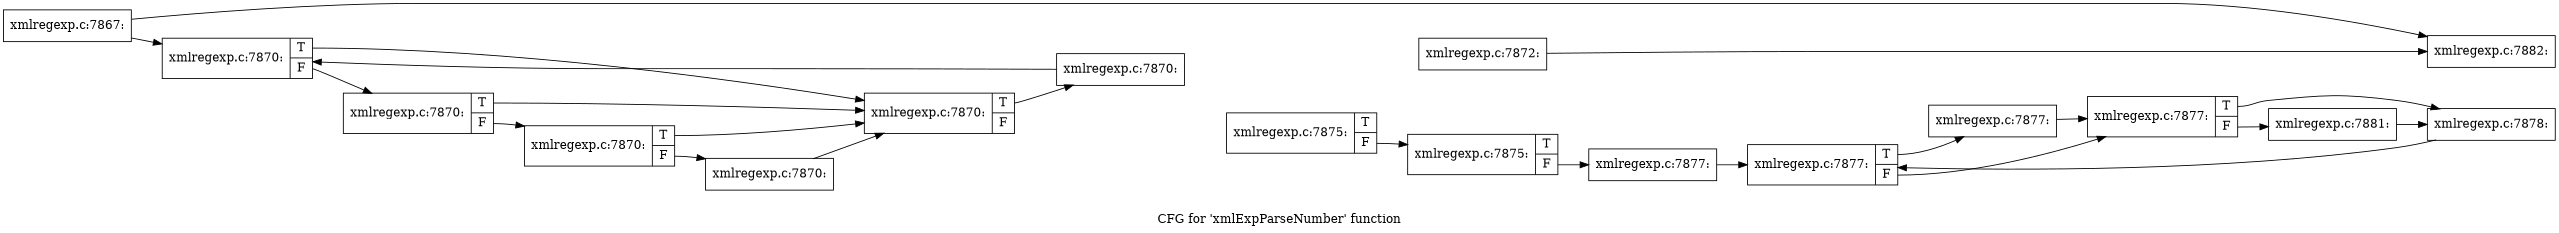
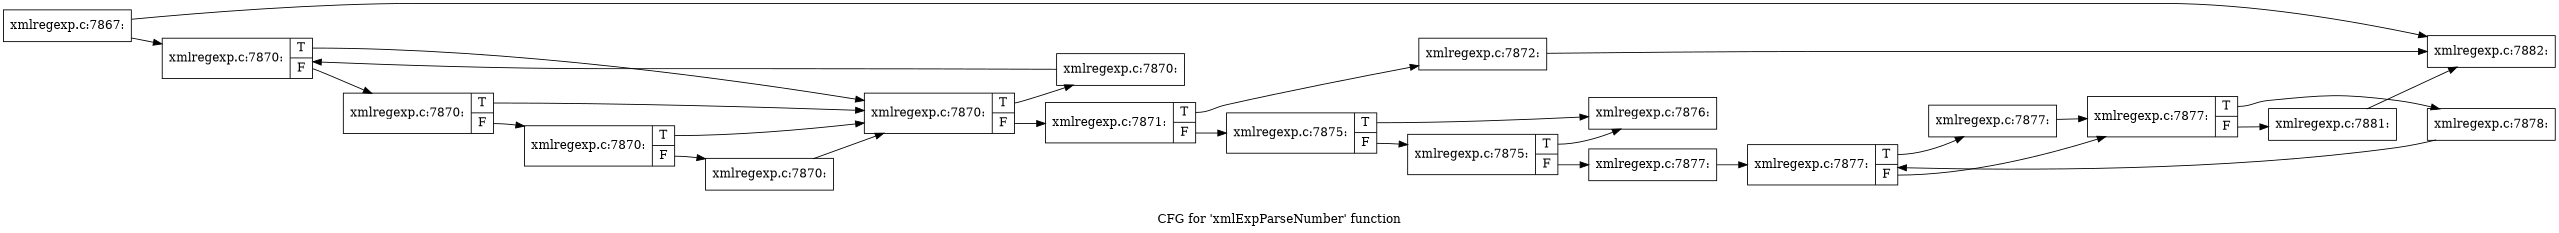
node "xmlregexp.c:7876:": added
node "xmlregexp.c:7871:": added
edge "xmlregexp.c:7881:" -> "xmlregexp.c:7878:": now "xmlregexp.c:7881:" -> "xmlregexp.c:7882:"
